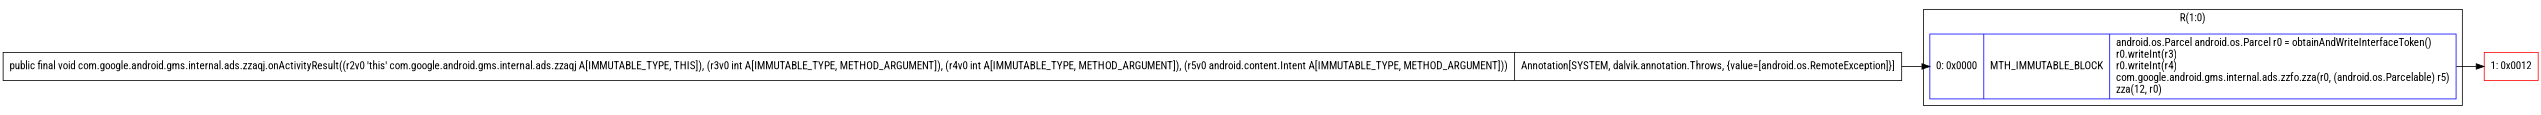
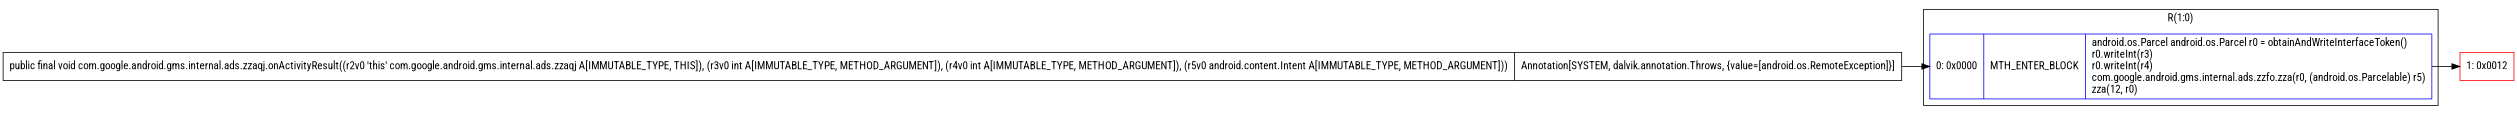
node "0: 0x0000": text "MTH_IMMUTABLE_BLOCK" -> "MTH_ENTER_BLOCK"
